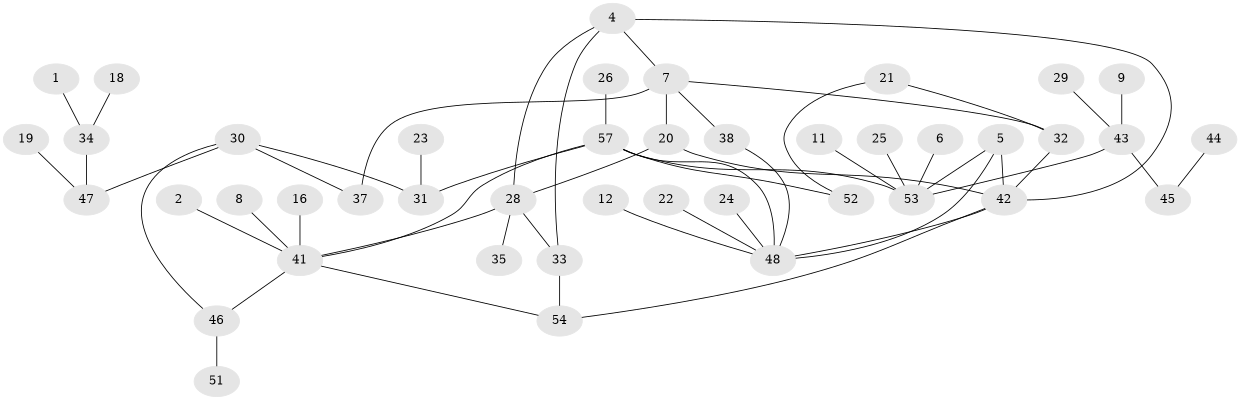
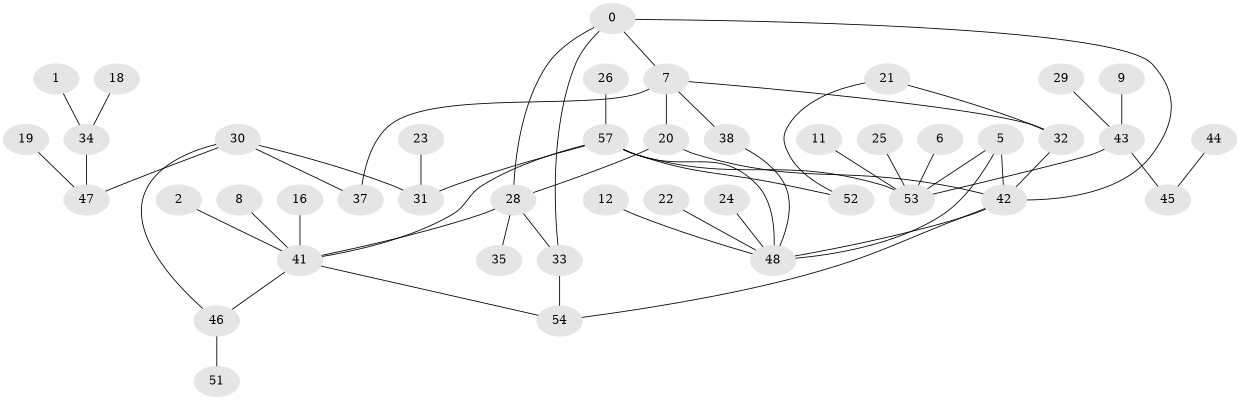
node "4": label "4" -> "0"
